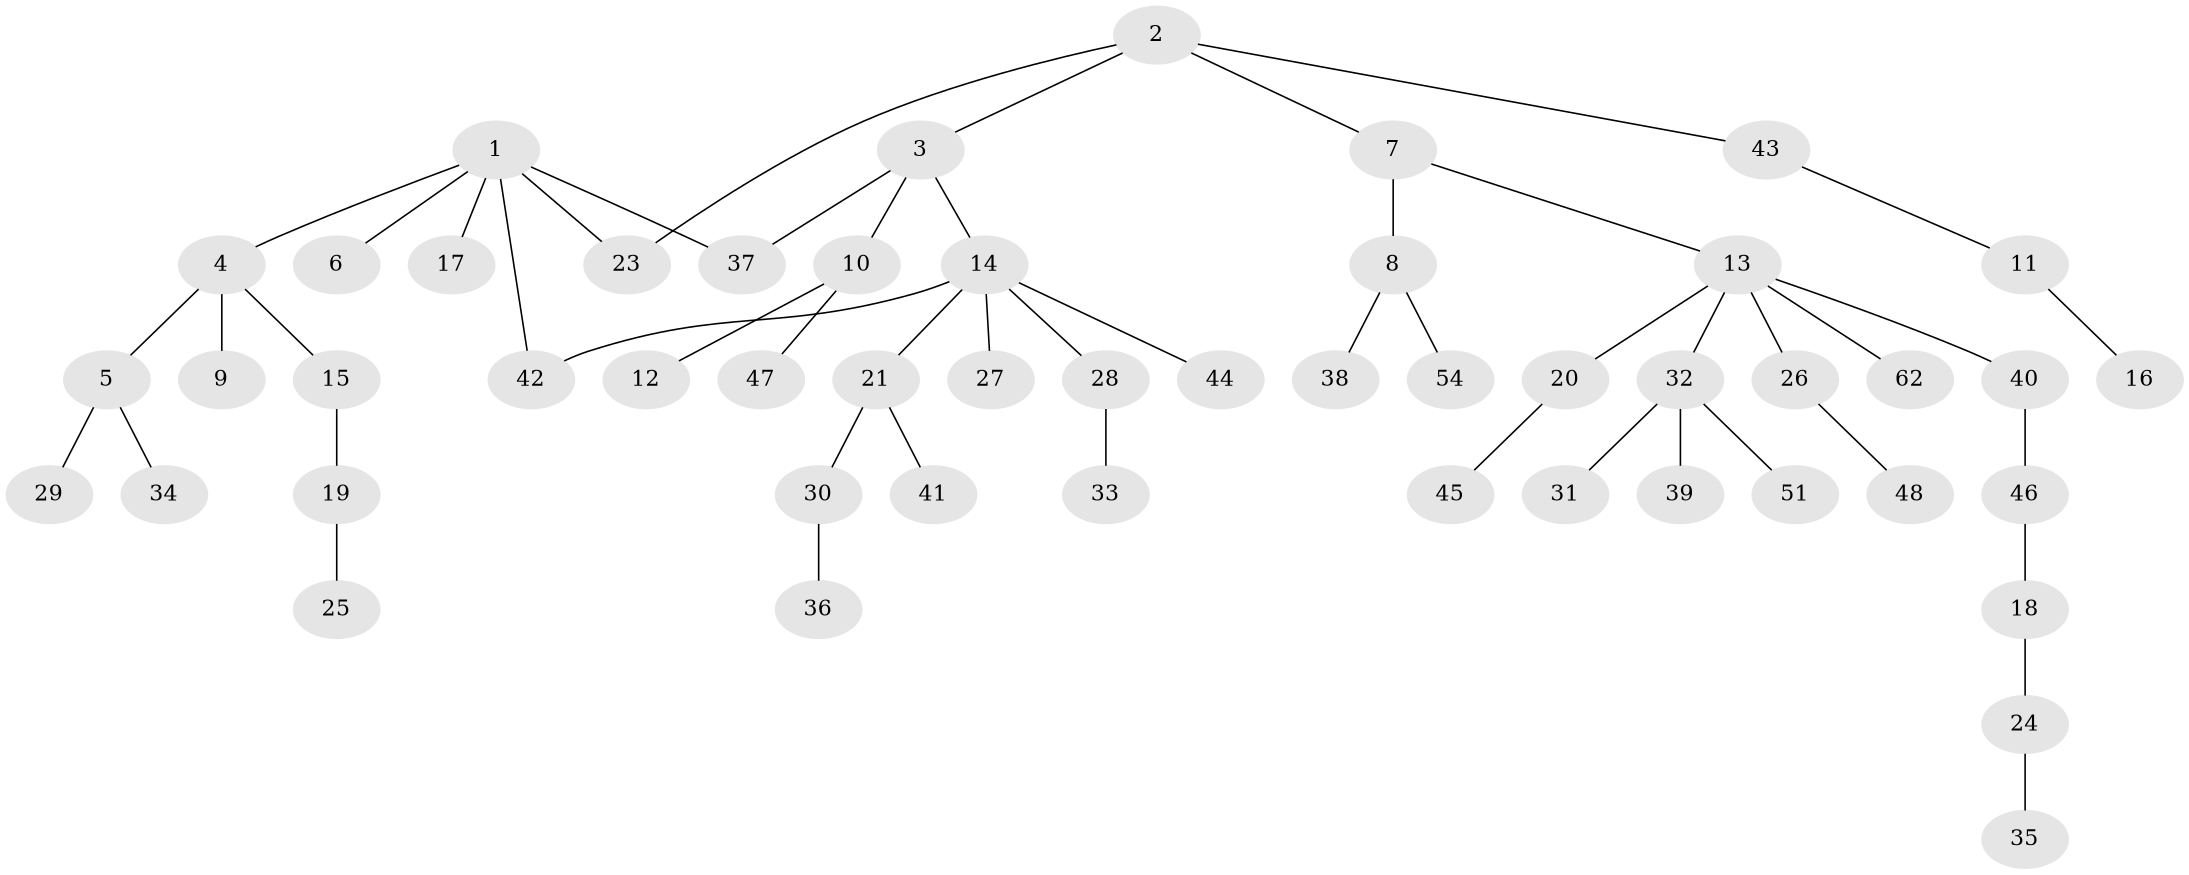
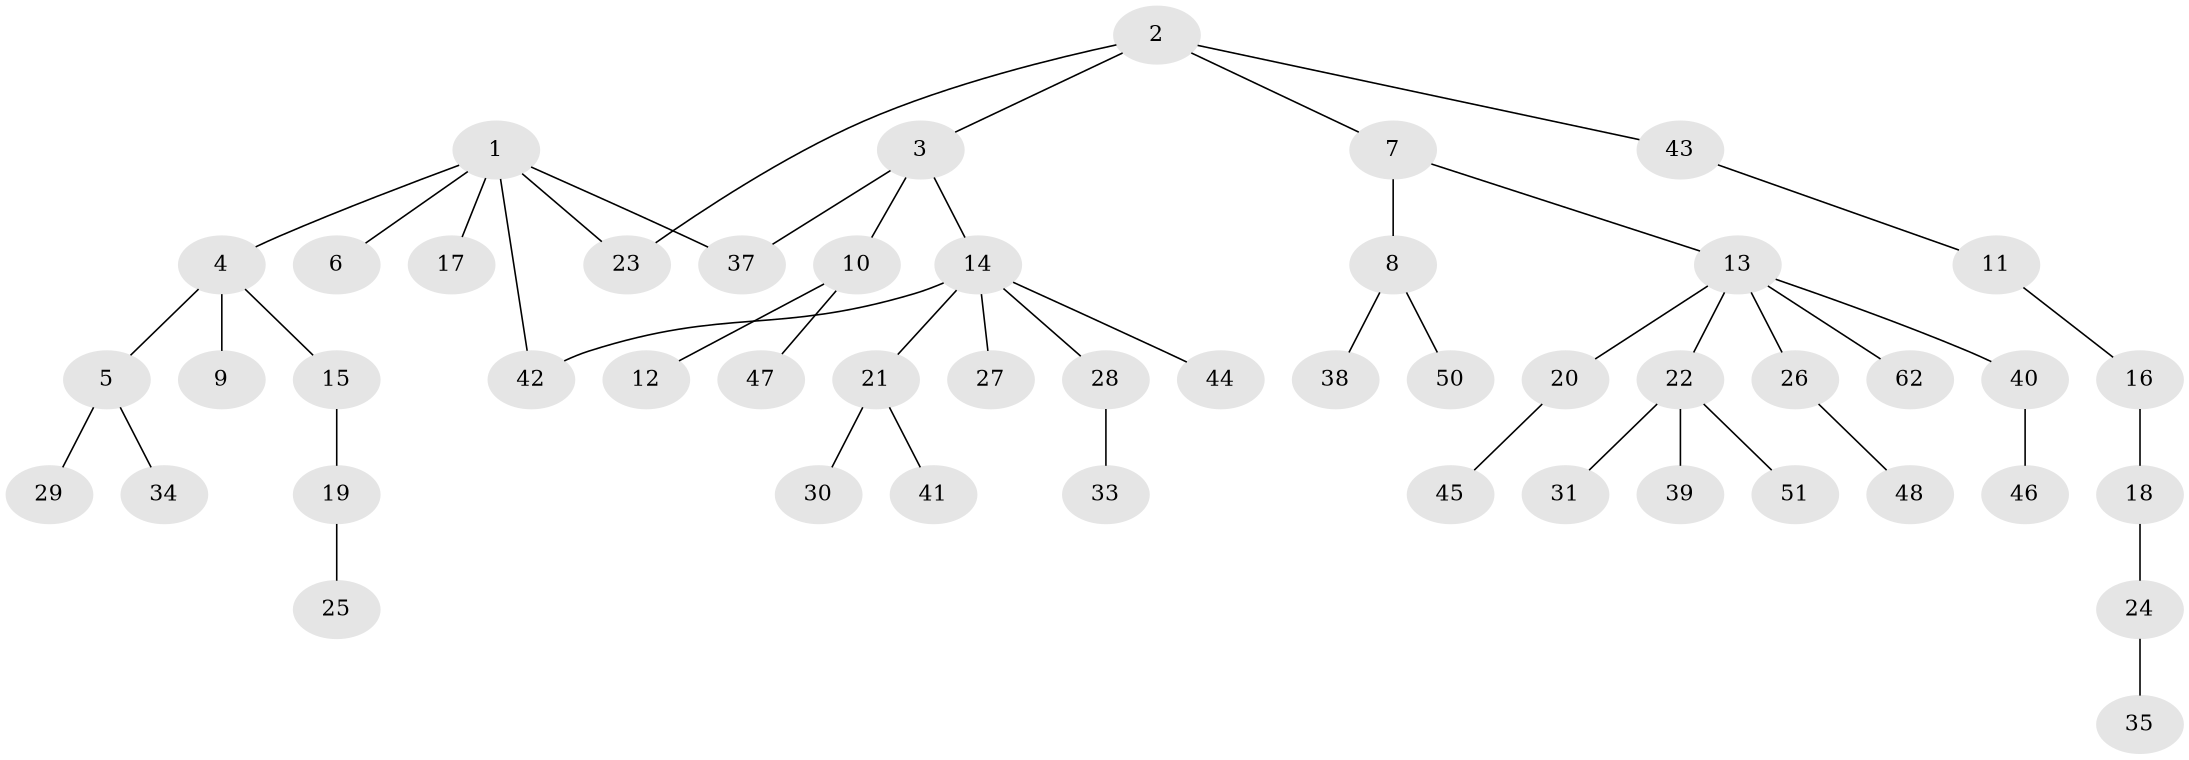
node "54": label "54" -> "50"
node "32": label "32" -> "22"
edge "46" -- "18": now "16" -- "18"
node "36": removed
